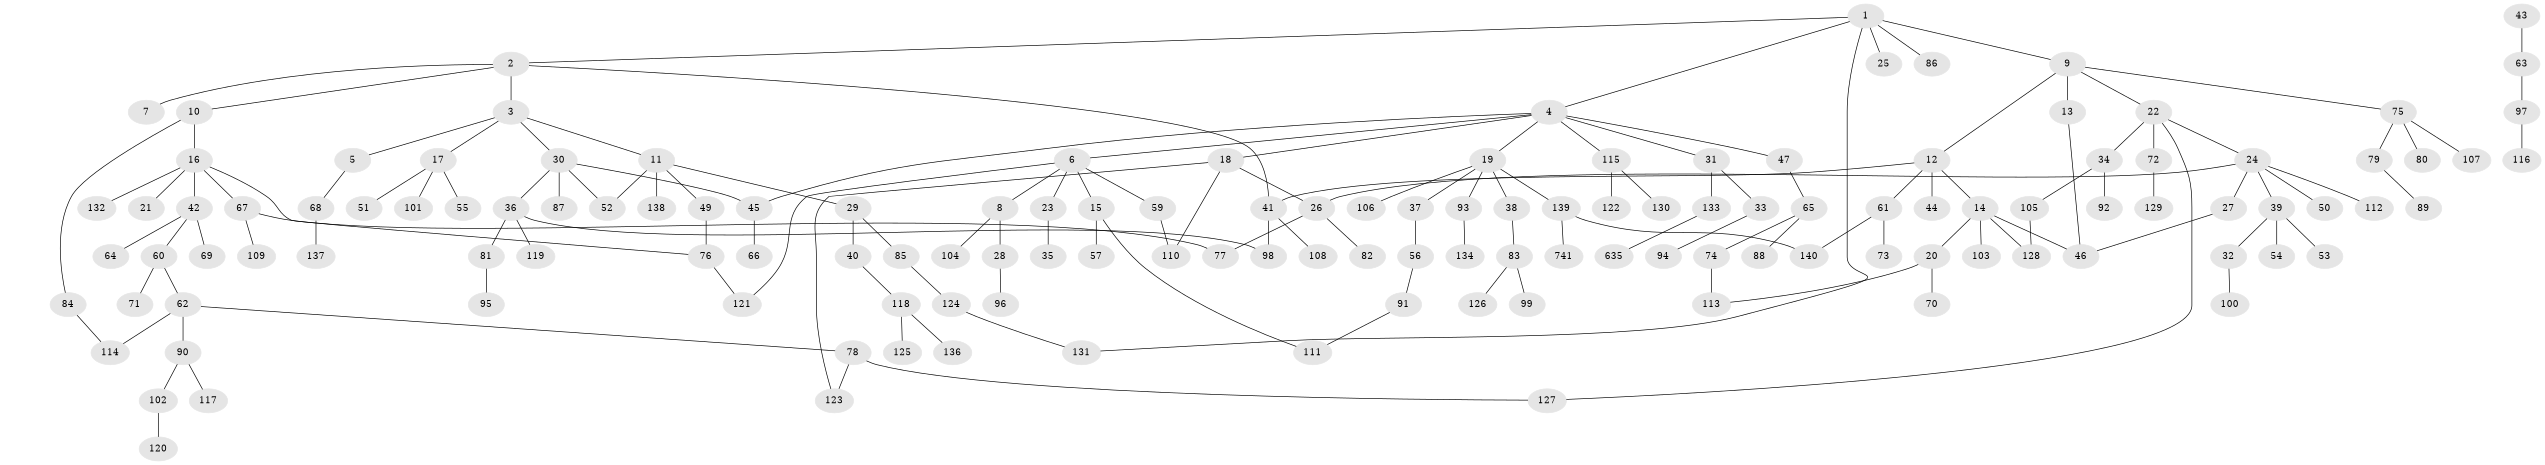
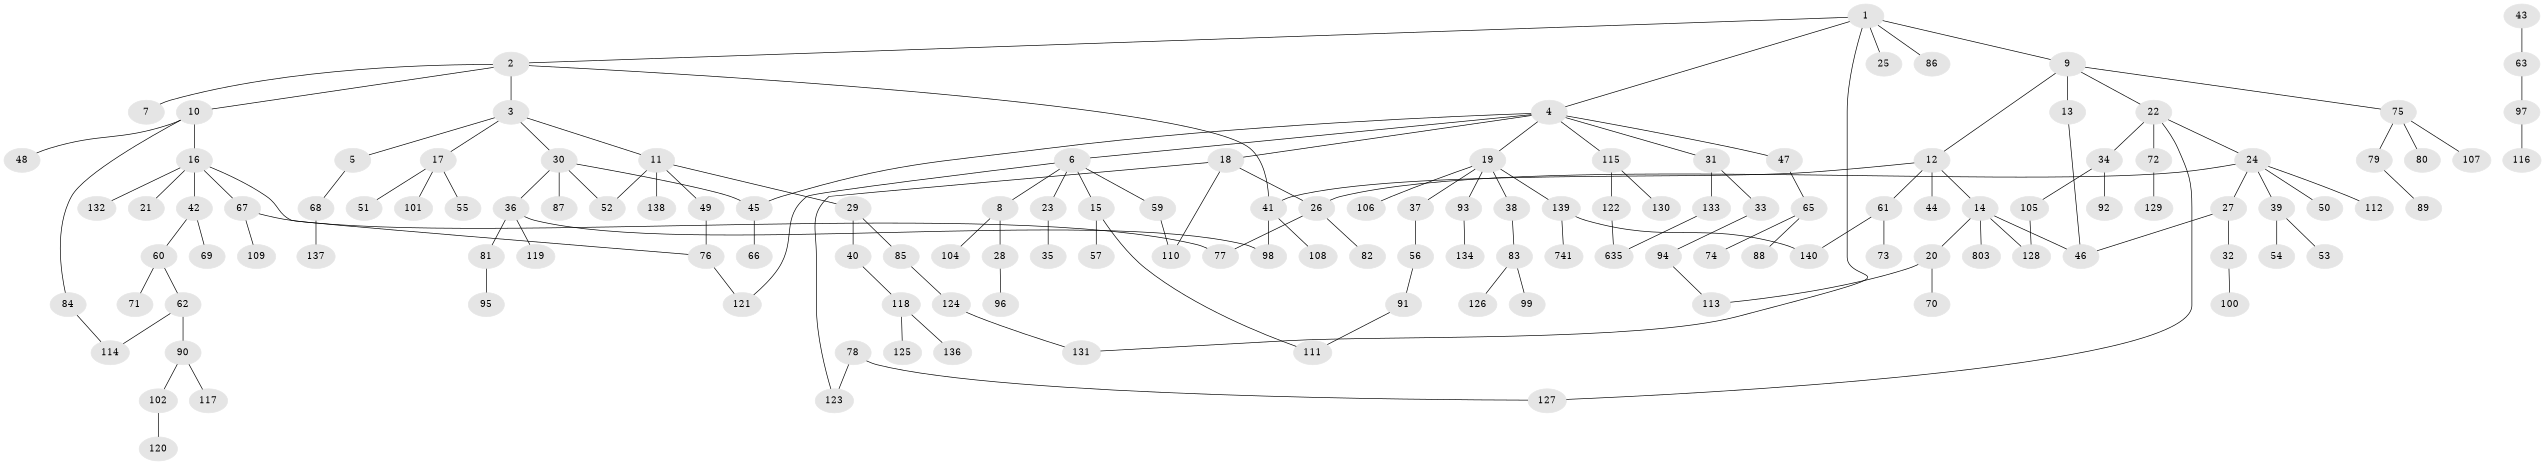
node "48": added
edge "39" -- "32": now "27" -- "32"
edge "122" -- "635": added
node "64": removed
node "103": label "103" -> "803"
edge "74" -- "113": now "94" -- "113"
edge "62" -- "78": removed
